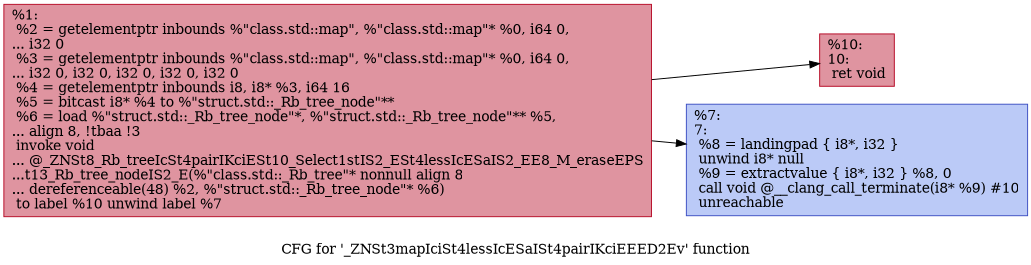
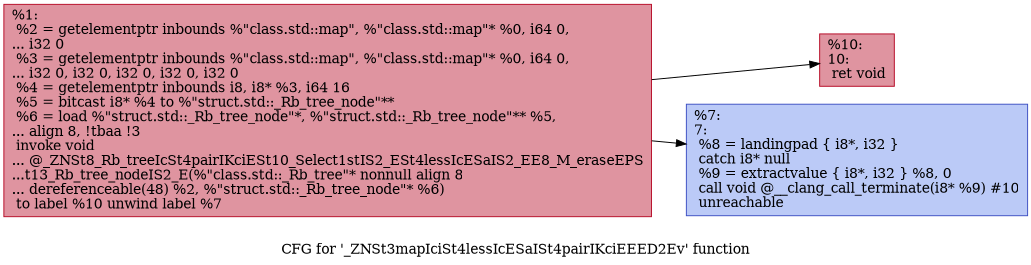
node "%7:": text "unwind i8* null" -> "catch i8* null"
